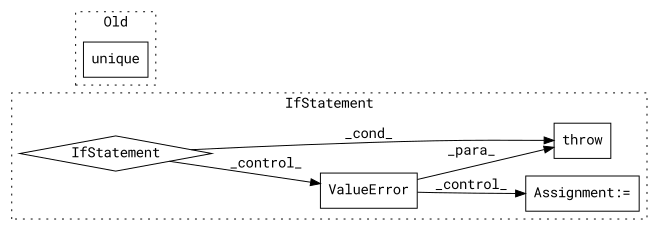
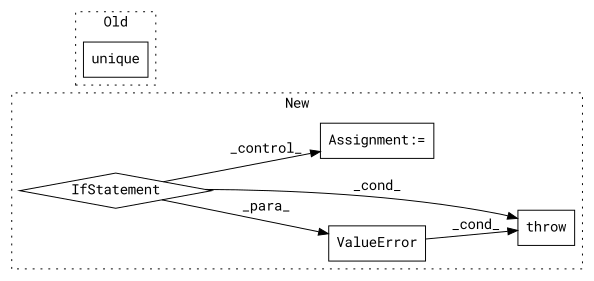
cluster "IfStatement": label "IfStatement" -> "New"
edge "ValueError" -> "throw": label "_para_" -> "_cond_"
edge "IfStatement" -> "ValueError": label "_control_" -> "_para_"
edge "ValueError" -> "Assignment:=": now "IfStatement" -> "Assignment:="
